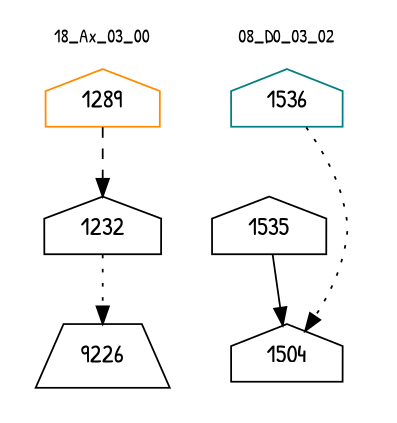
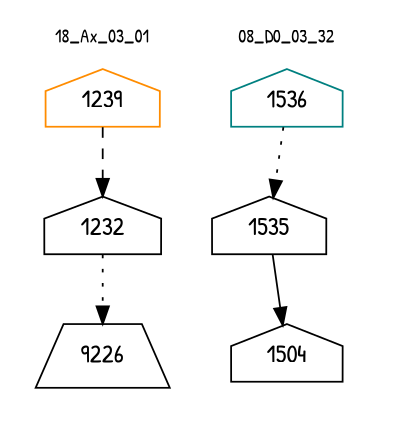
cluster "18_Ax_03_00": label "18_Ax_03_00" -> "18_Ax_03_01"
cluster "08_D0_03_02": label "08_D0_03_02" -> "08_D0_03_32"
node "1289": label "1289" -> "1239"
edge "1536" -> "1504": now "1536" -> "1535"
